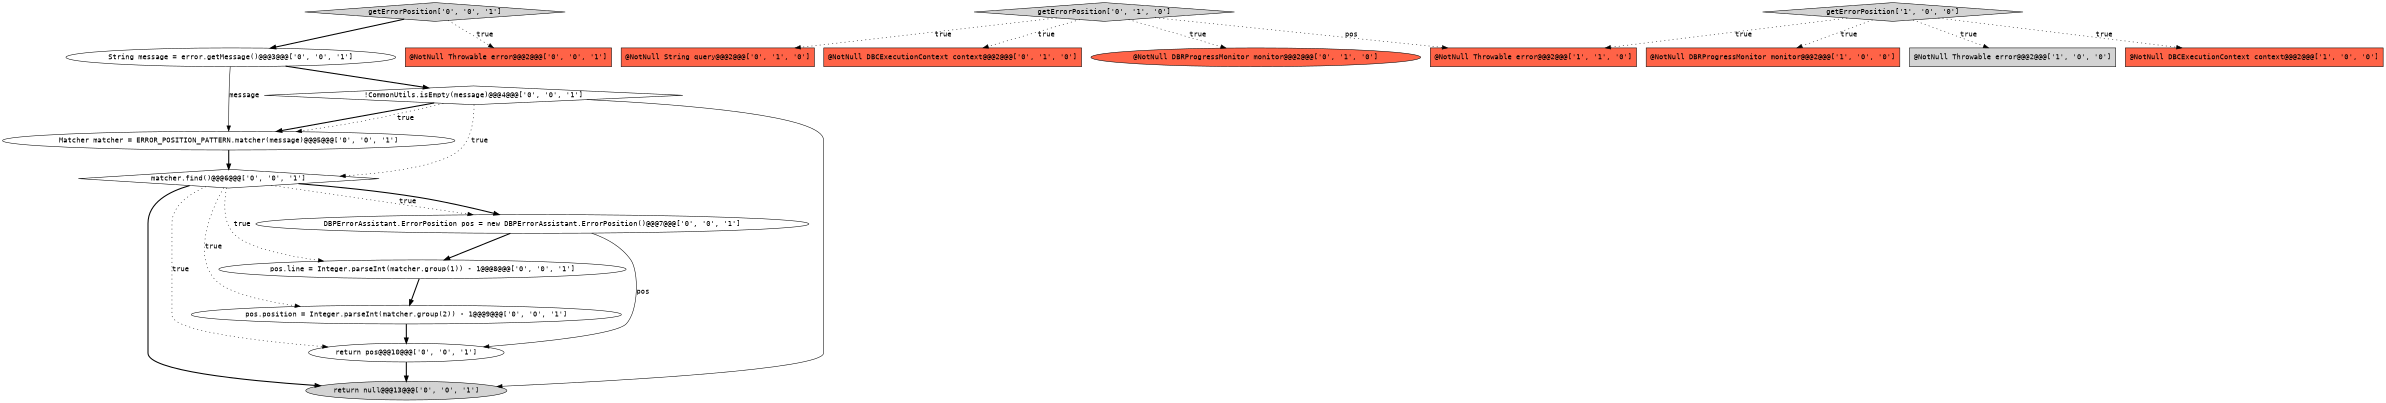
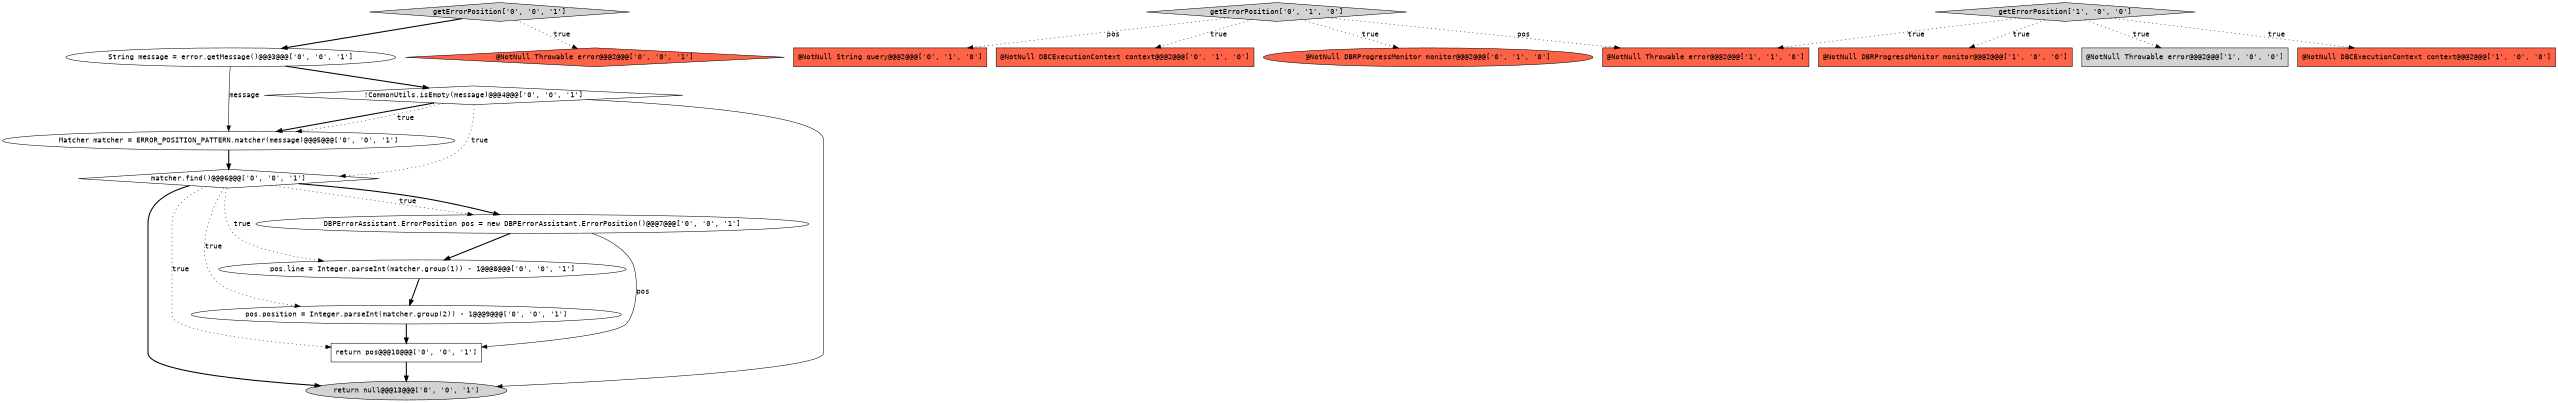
edge "getErrorPosition['0', '1', '0']" -> "@NotNull String query@@@2@@@['0', '1', '0']": label "true" -> "pos"
node "@NotNull Throwable error@@@2@@@['0', '0', '1']": shape box -> diamond
node "return pos@@@10@@@['0', '0', '1']": shape ellipse -> box
